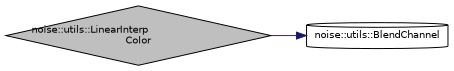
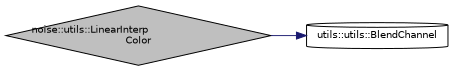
node "noise::utils::BlendChannel": label "noise::utils::BlendChannel" -> "utils::utils::BlendChannel"
